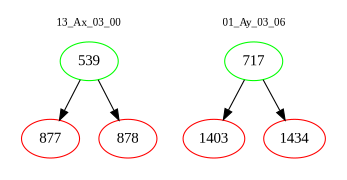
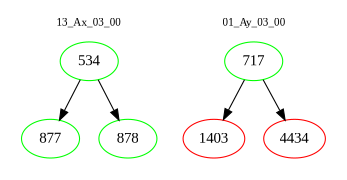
cluster "01_Ay_03_06": label "01_Ay_03_06" -> "01_Ay_03_00"
node "539": label "539" -> "534"
node "877": color red -> green
node "878": color red -> green
node "1434": label "1434" -> "4434"
